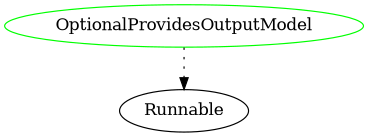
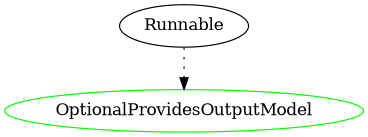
edge "OptionalProvidesOutputModel" -> "Runnable": reversed
